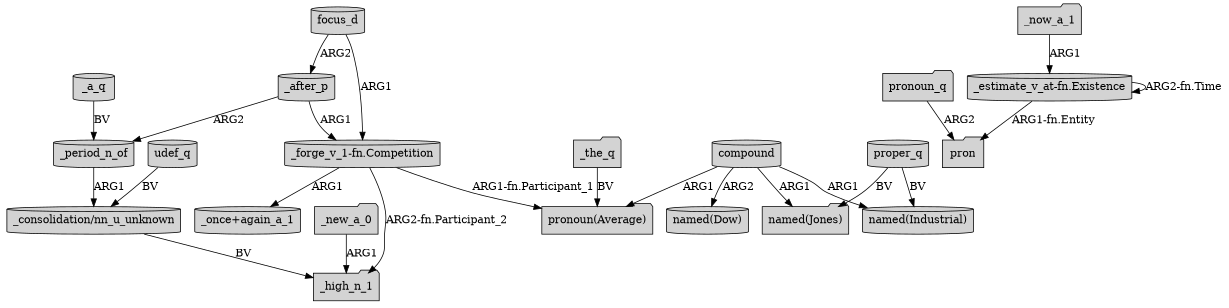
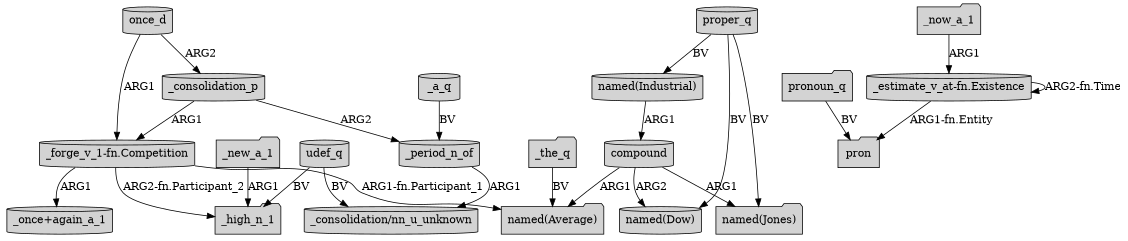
node "focus_d": label "focus_d" -> "once_d"
node "_after_p": label "_after_p" -> "_consolidation_p"
edge "pronoun_q" -> "pron": label "ARG2" -> "BV"
edge "proper_q" -> "named(Dow)": added, label "BV"
edge "compound" -> "named(Industrial)": reversed
node "_new_a_0": label "_new_a_0" -> "_new_a_1"
node "pronoun(Average)": label "pronoun(Average)" -> "named(Average)"
edge "_consolidation/nn_u_unknown" -> "_high_n_1": now "udef_q" -> "_high_n_1"
